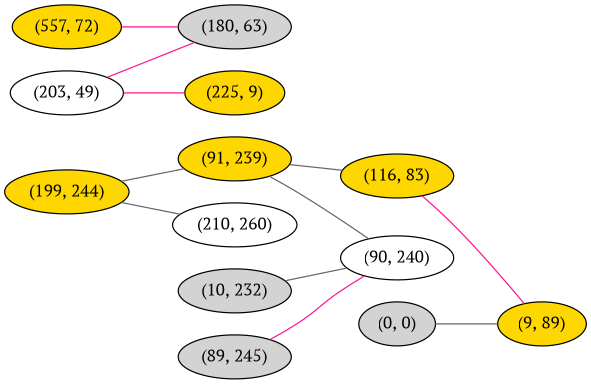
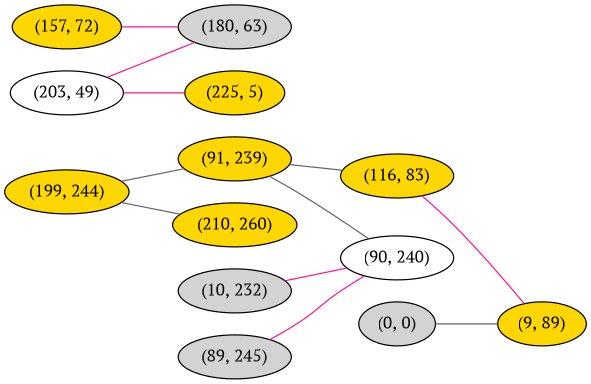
node "(557, 72)": label "(557, 72)" -> "(157, 72)"
node "(225, 9)": label "(225, 9)" -> "(225, 5)"
node "(210, 260)": fillcolor white -> gold
edge "(90, 240)" -- "(10, 232)": color gray40 -> deeppink
